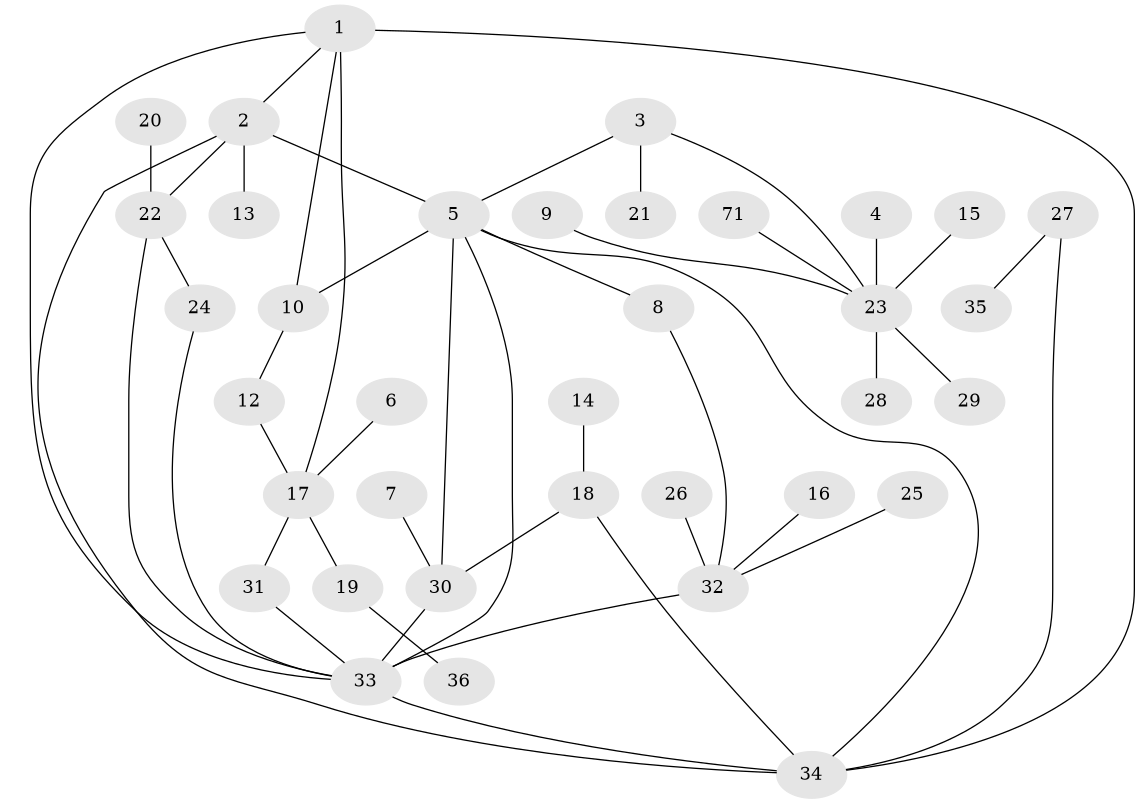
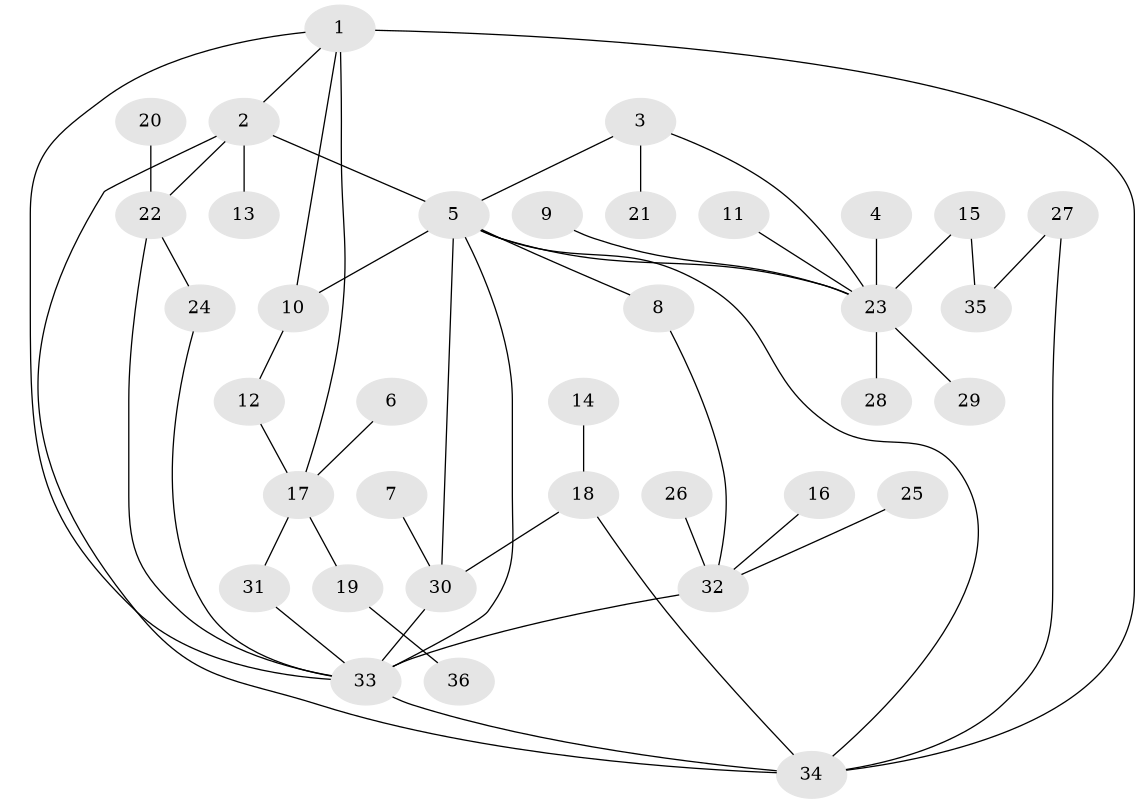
node "71": label "71" -> "11"
edge "15" -- "35": added
edge "5" -- "23": added
